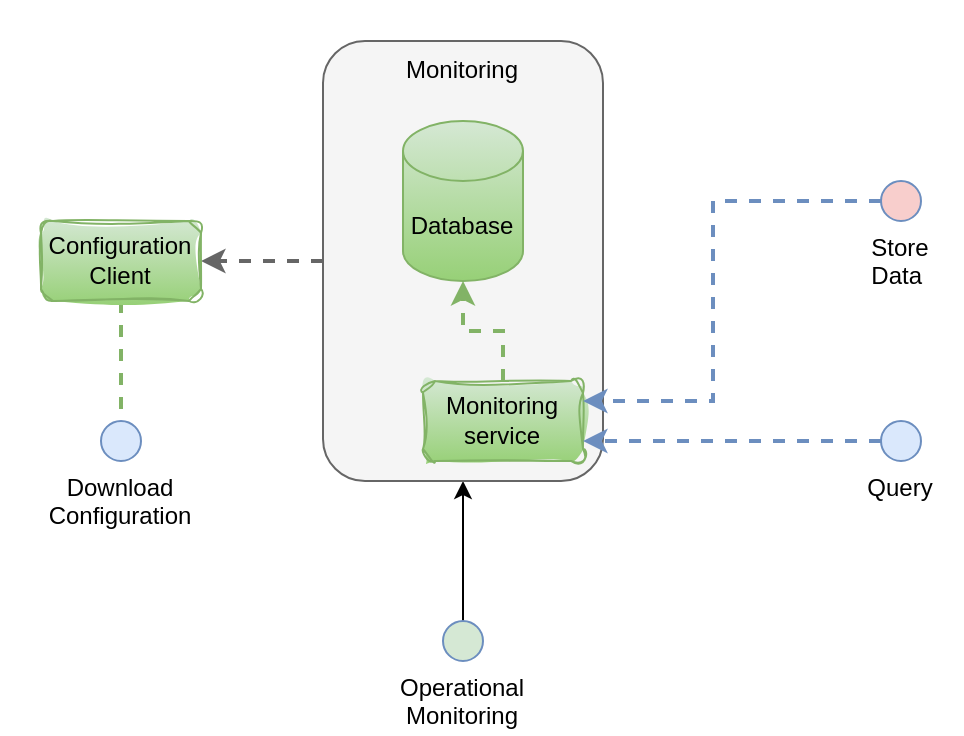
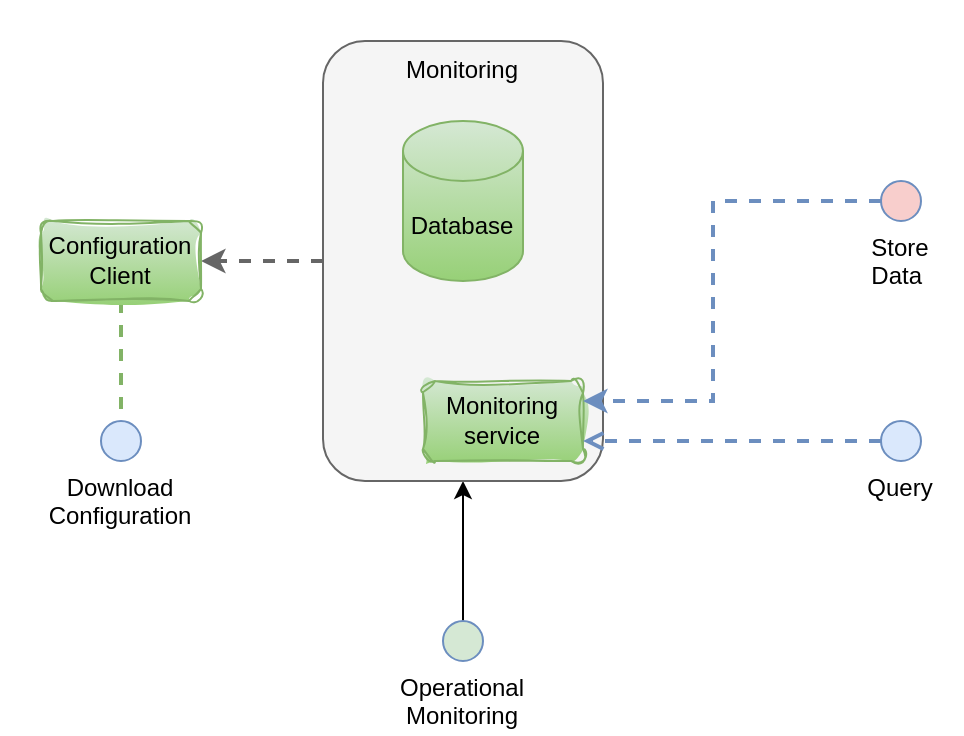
edge "Monitoring service" -> "Database": removed
edge "Query" -> "Monitoring service": arrowhead classic -> open
